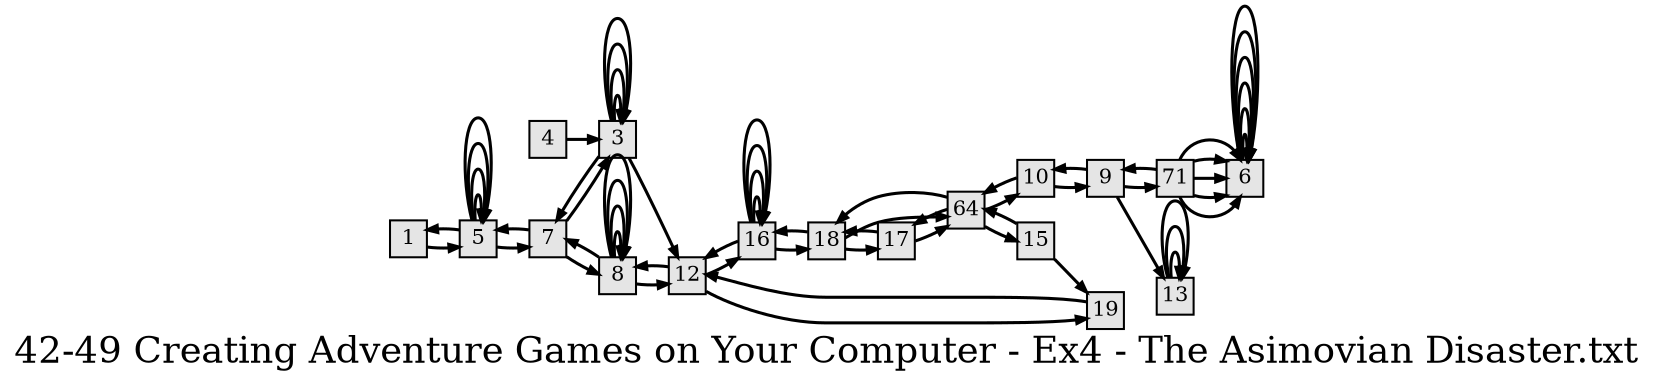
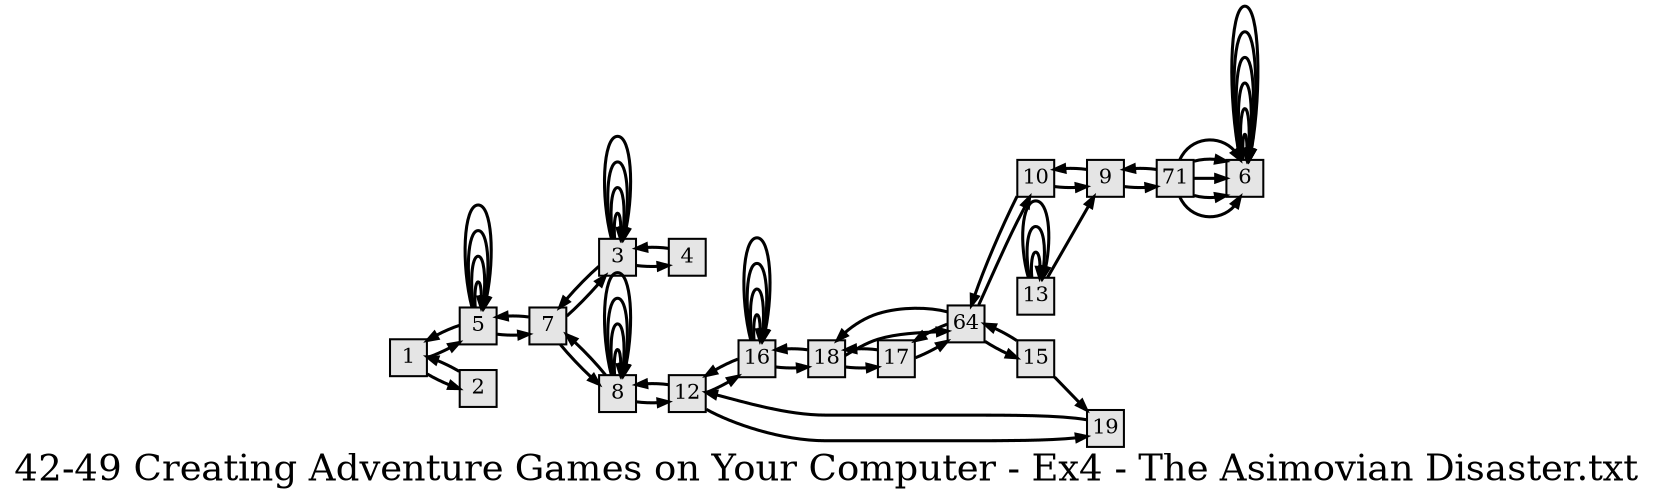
edge "3" -> "12": now "3" -> "4"
edge "9" -> "13": reversed
node "2": added
